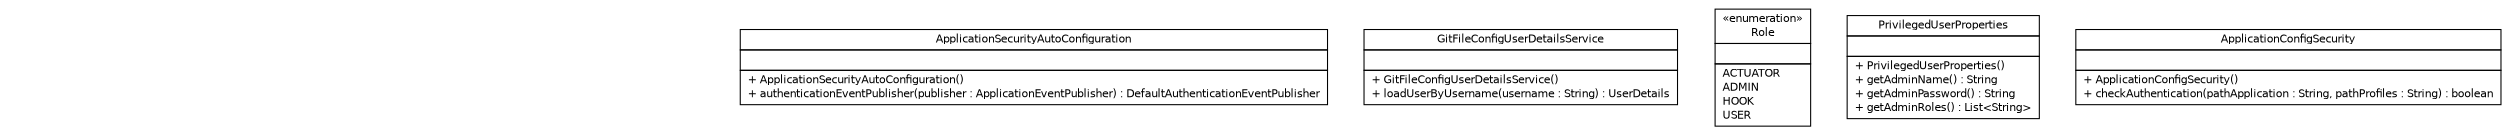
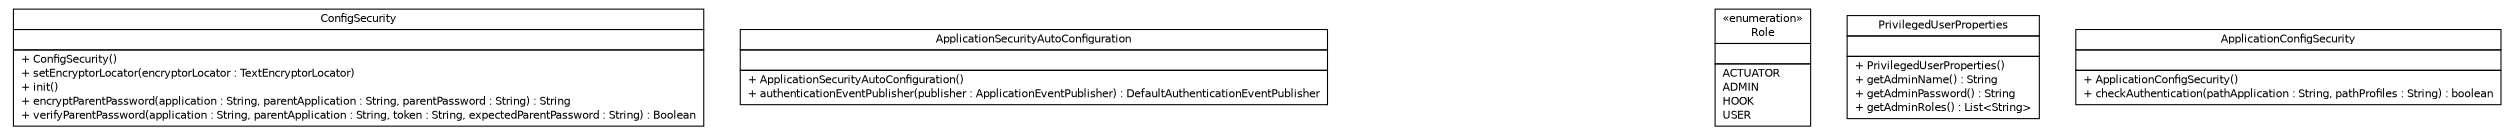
node "ConfigSecurity": added
node "GitFileConfigUserDetailsService": removed
